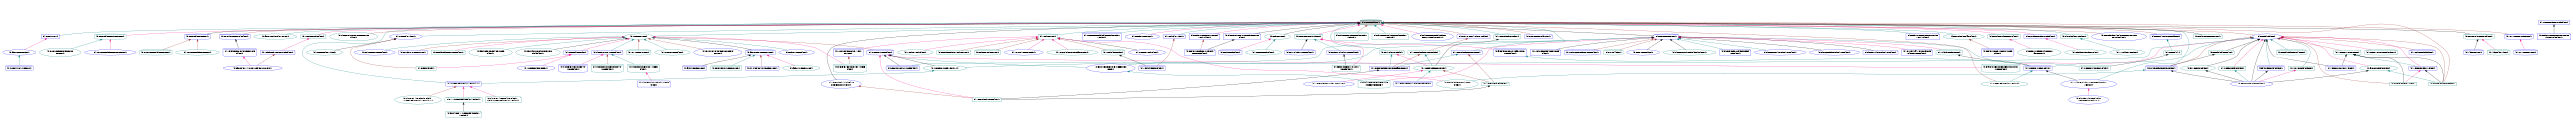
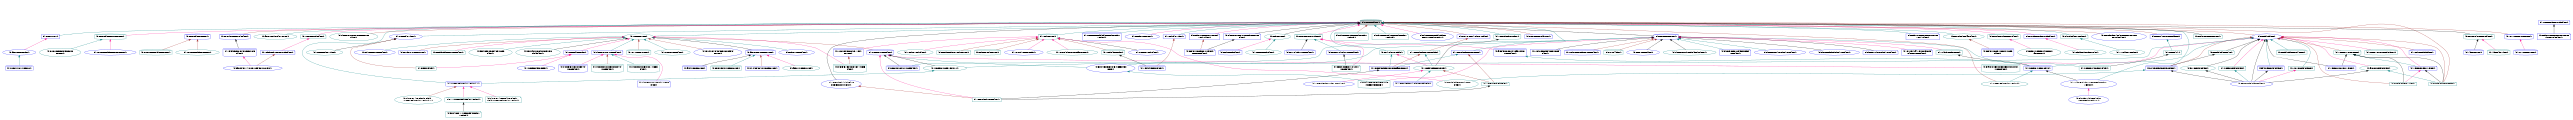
edge "itkDataObjectIterator.h" -> "itkProcessObject.h": removed
edge "itkHistogramToIntensityImage Filter.h" -> "itkHistogramToEntropyImage Filter.h": now "itkHistogramToIntensityImage Filter.h" -> "itkHistogramToImageFilter.h"
